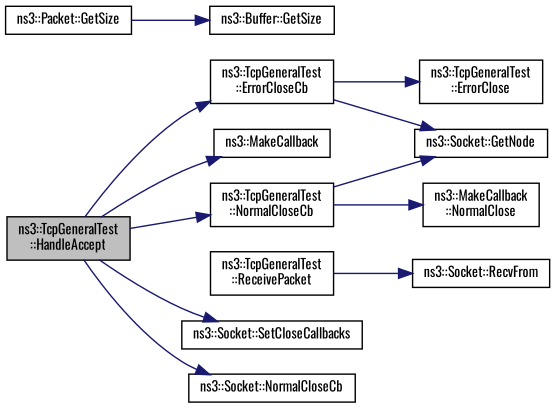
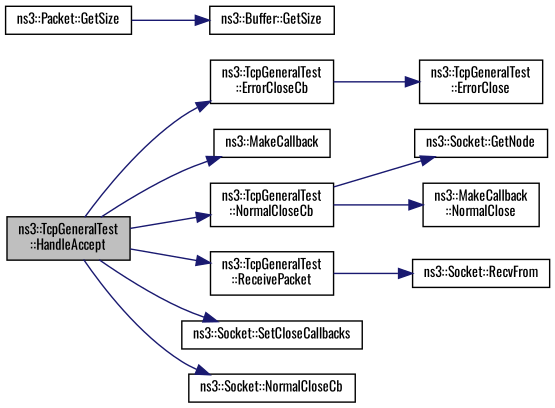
edge "ns3::TcpGeneralTest ::ErrorCloseCb" -> "ns3::Socket::GetNode": removed
edge "ns3::TcpGeneralTest ::HandleAccept" -> "ns3::TcpGeneralTest ::ReceivePacket": added
